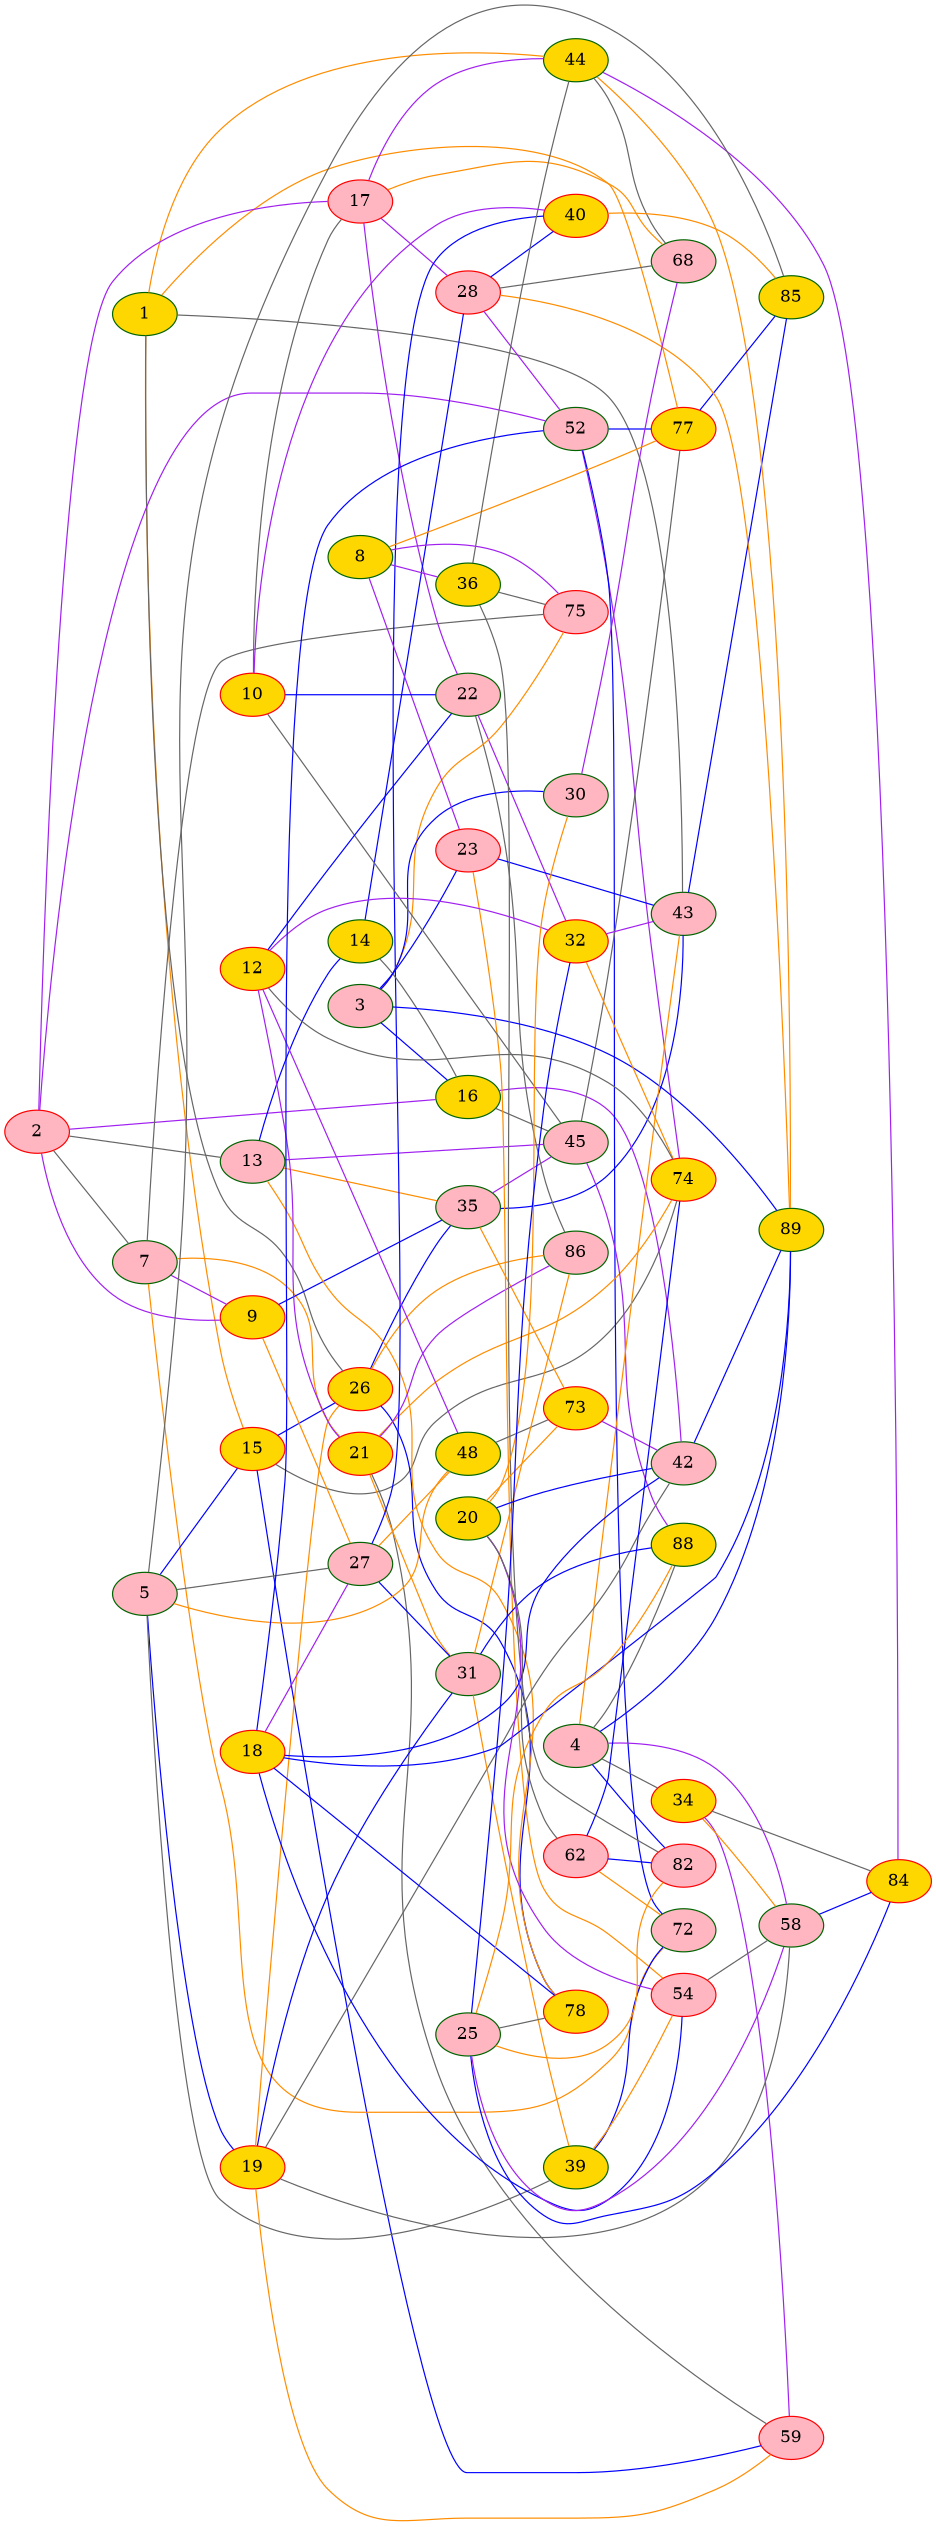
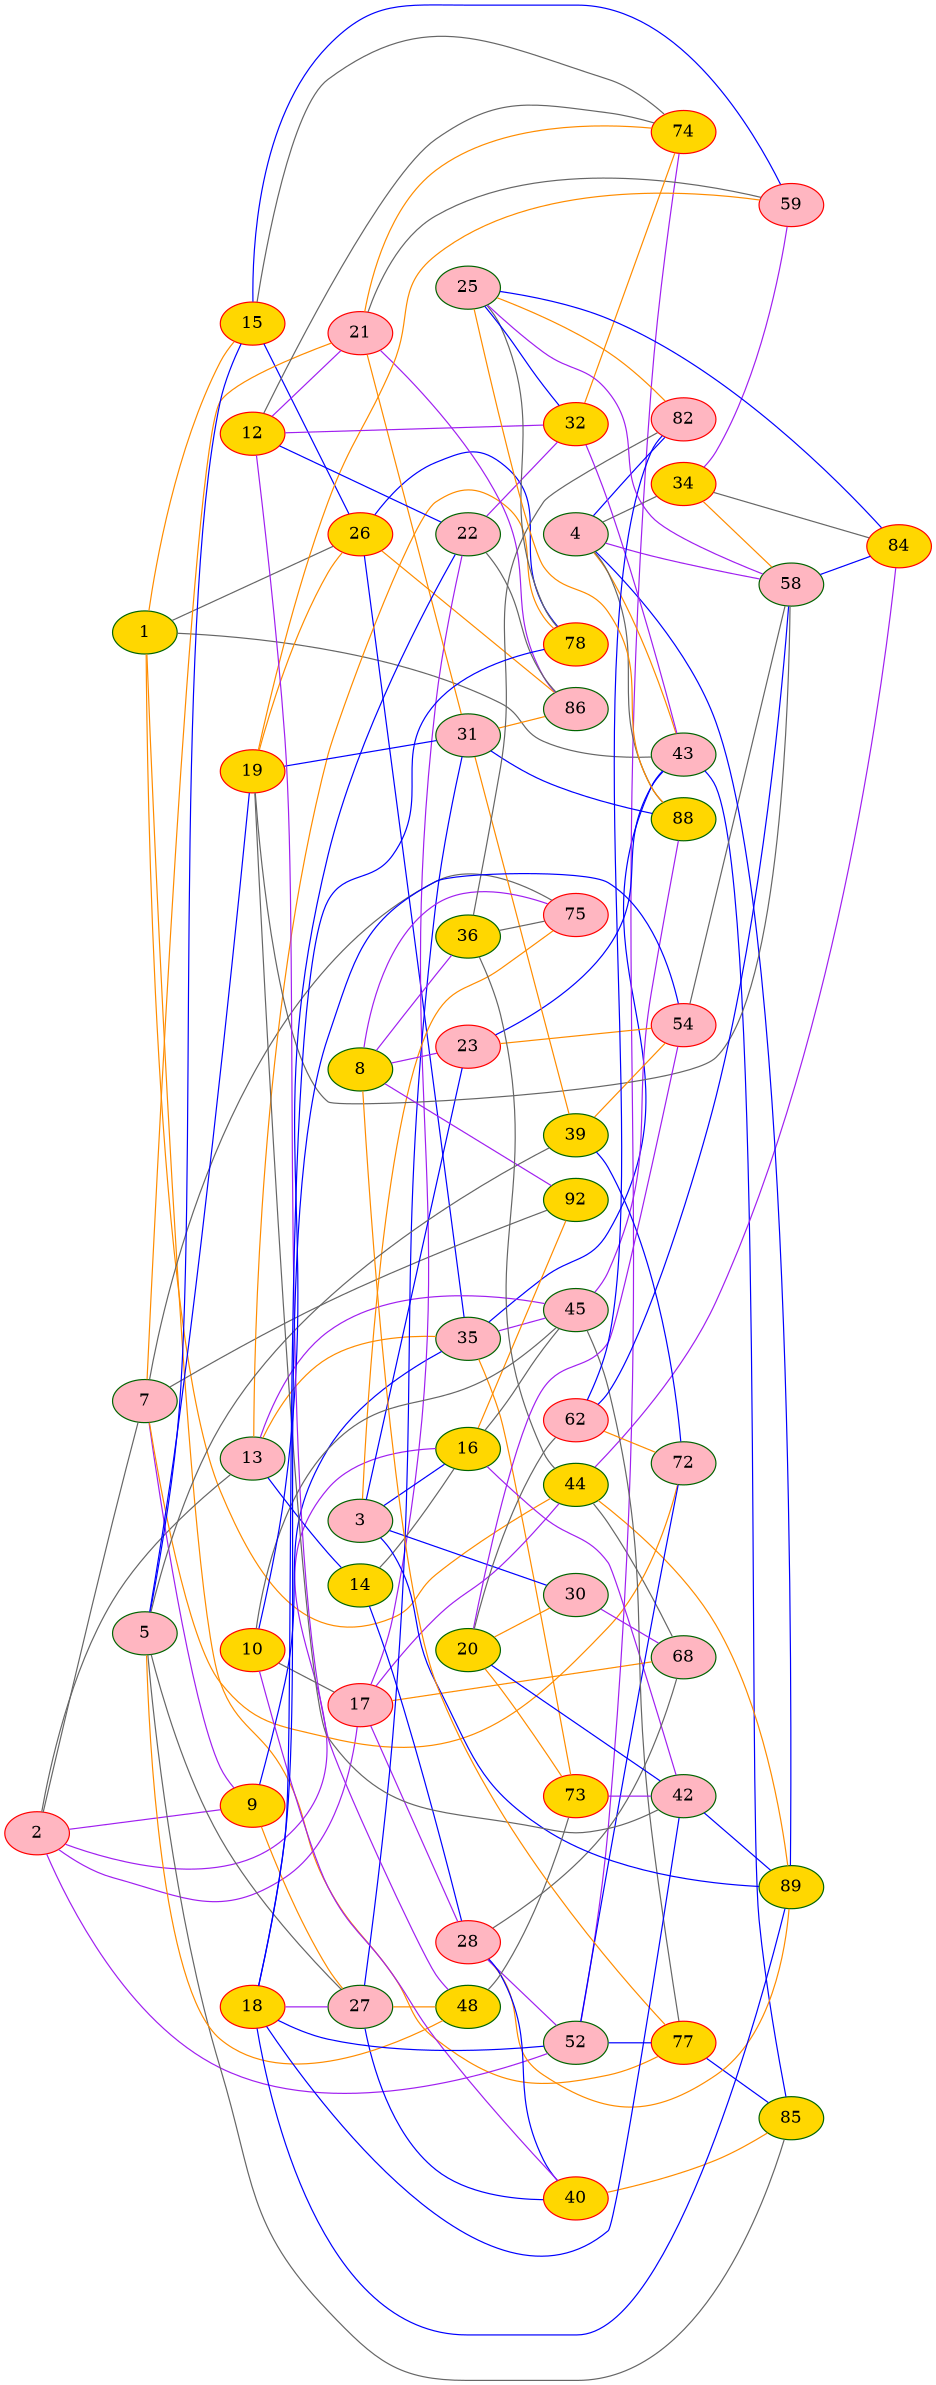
node "92": added
node "21": fillcolor gold -> lightpink
edge "74" -- "62": now "58" -- "62"
